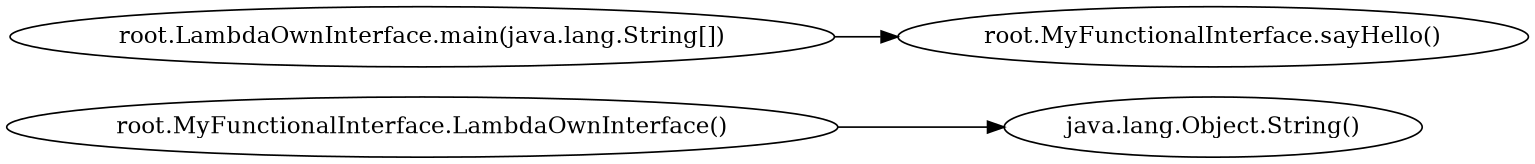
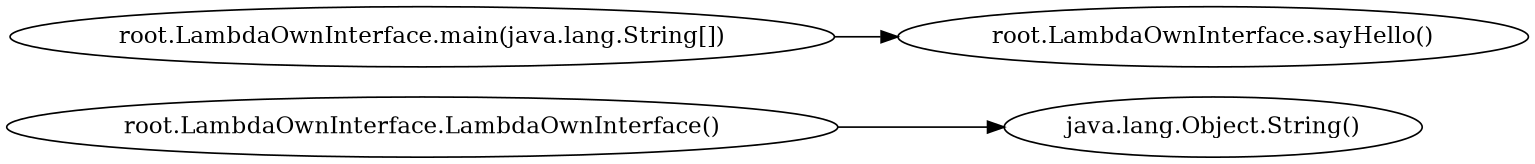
node "root.MyFunctionalInterface.sayHello()": label "root.MyFunctionalInterface.sayHello()" -> "root.LambdaOwnInterface.sayHello()"
node "root.MyFunctionalInterface.LambdaOwnInterface()": label "root.MyFunctionalInterface.LambdaOwnInterface()" -> "root.LambdaOwnInterface.LambdaOwnInterface()"
